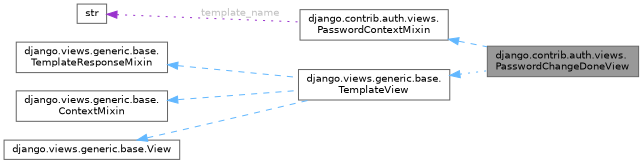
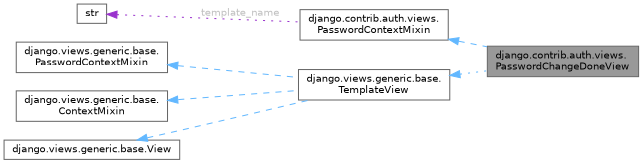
node "django.views.generic.base. TemplateResponseMixin": label "django.views.generic.base. TemplateResponseMixin" -> "django.views.generic.base. PasswordContextMixin"
